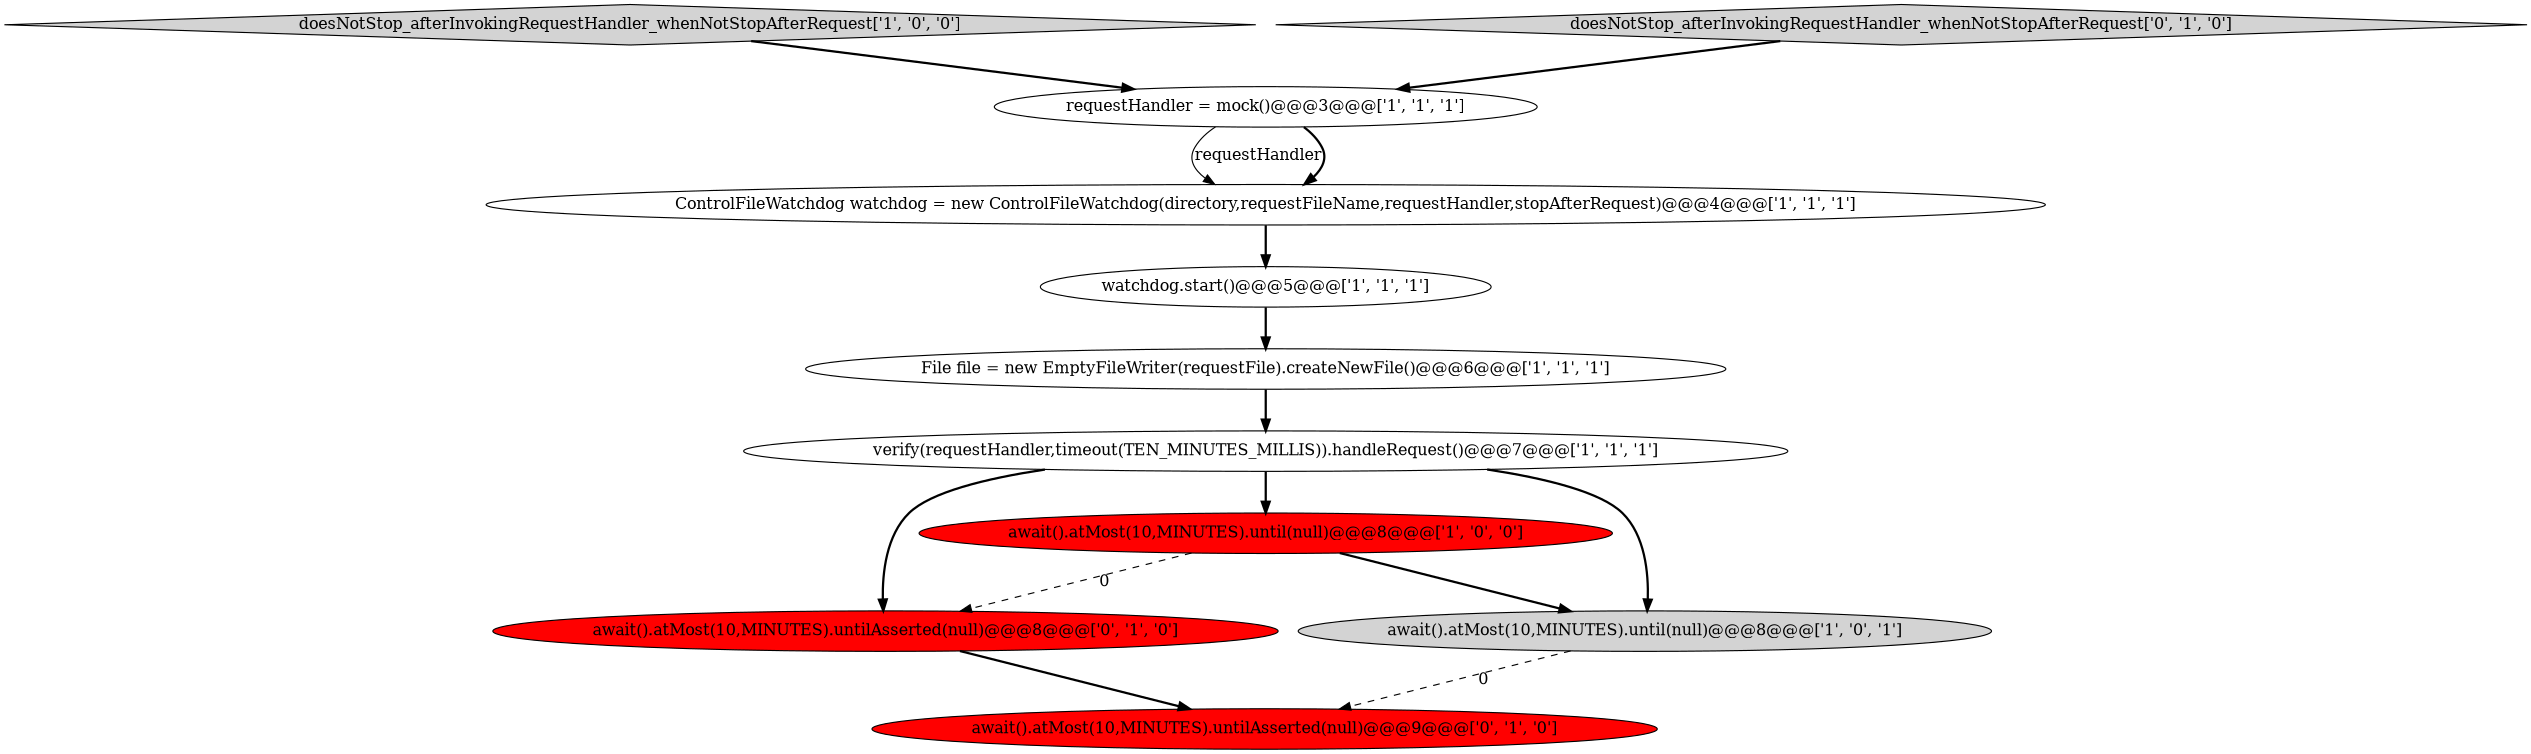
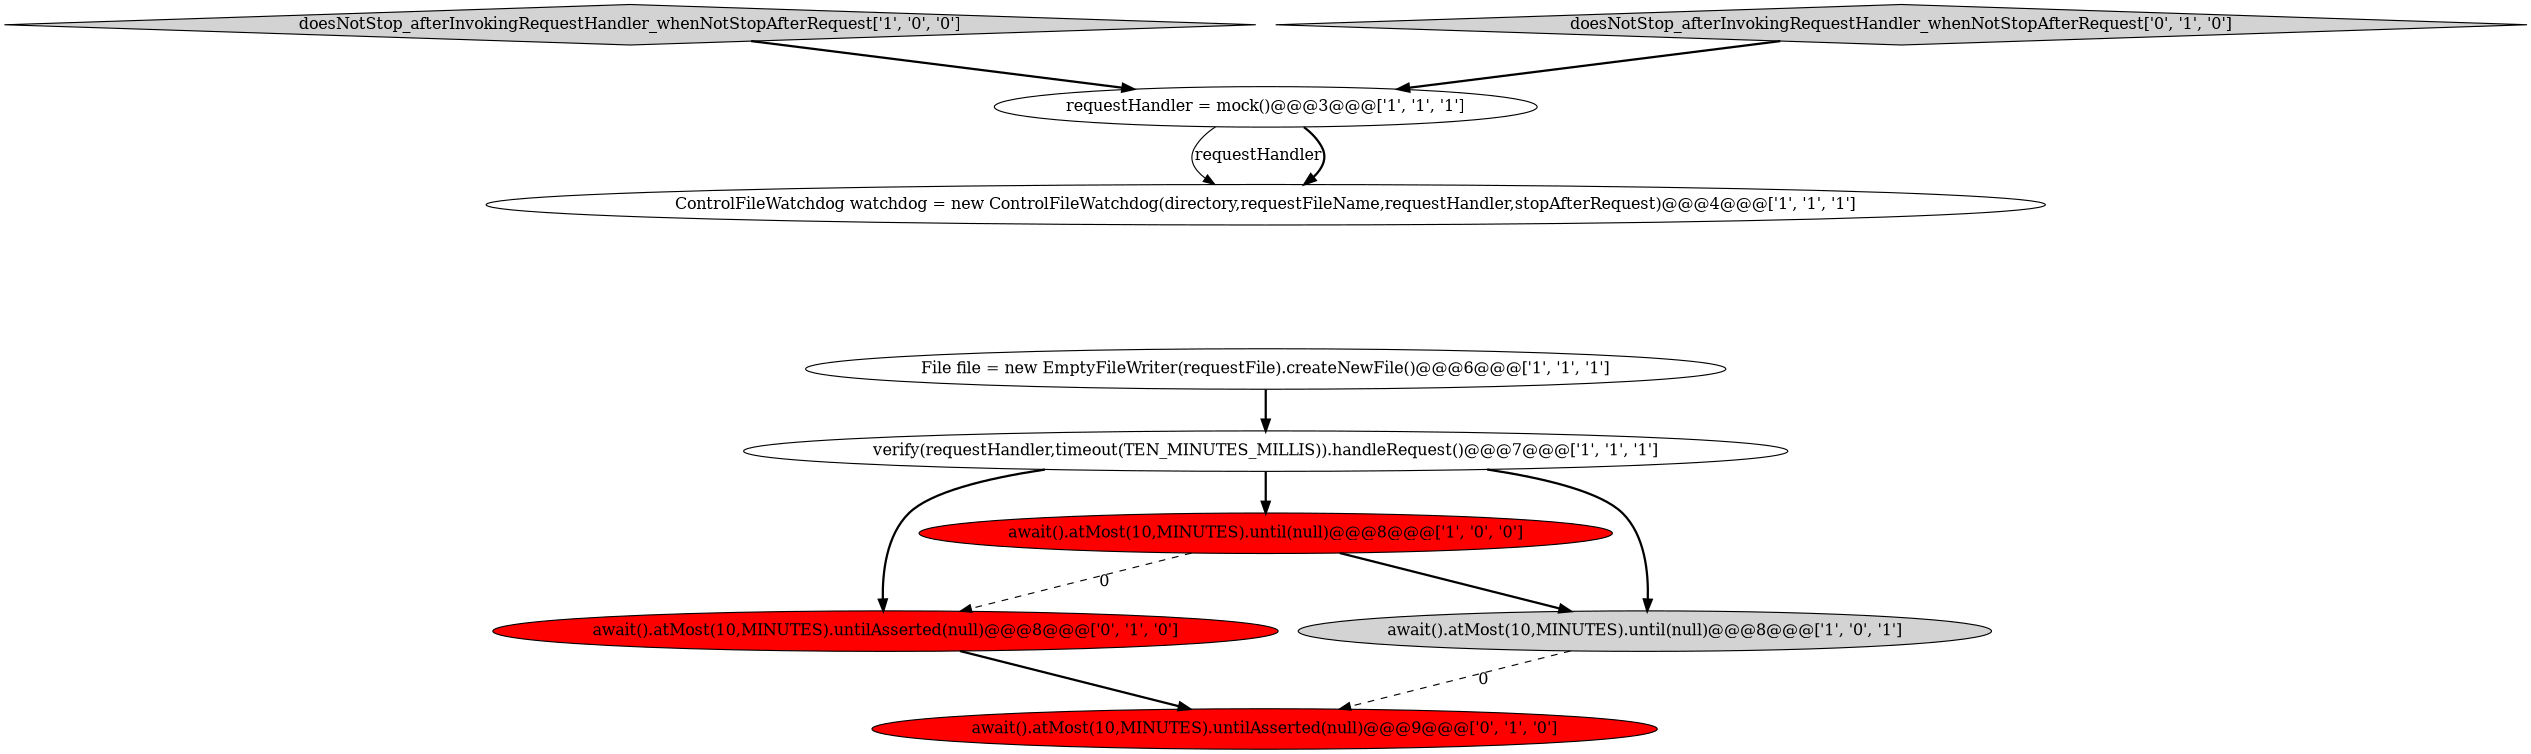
node "watchdog.start()@@@5@@@['1', '1', '1']": removed
